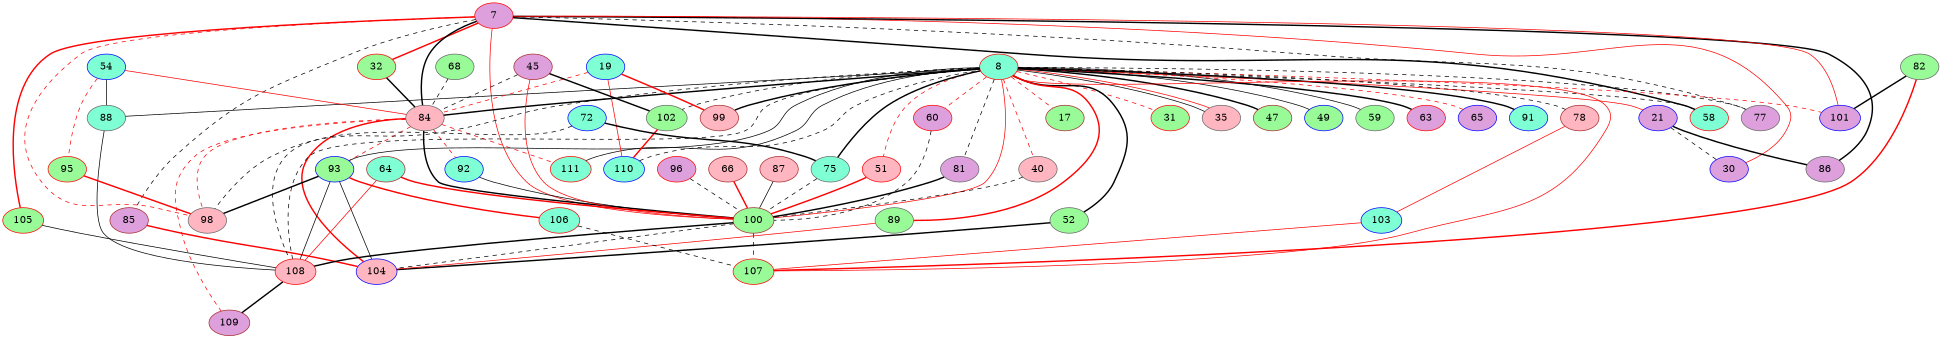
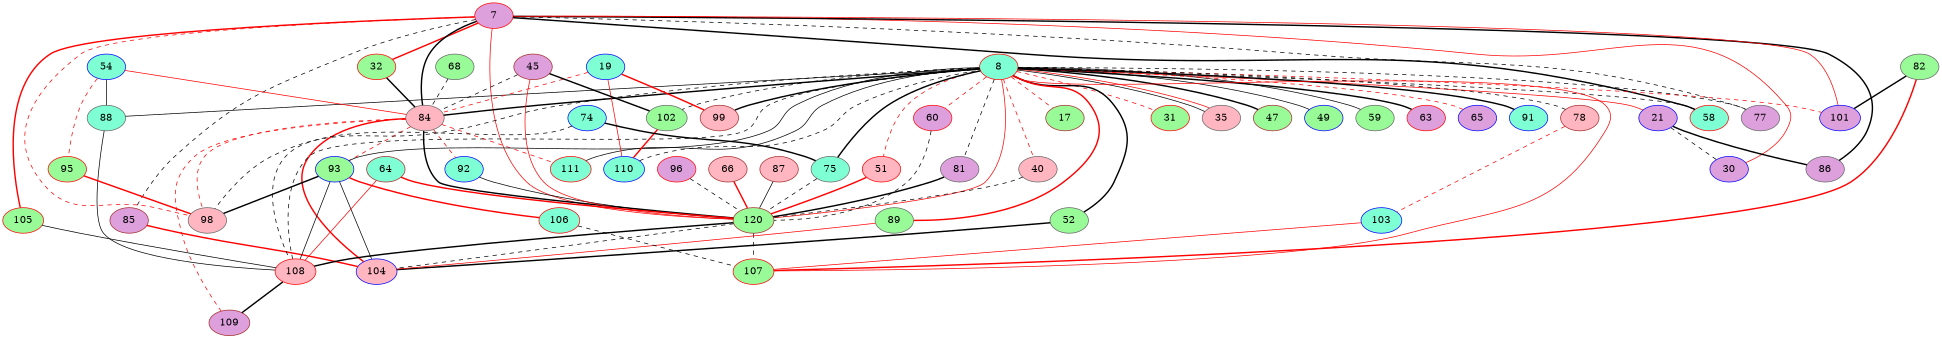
node "72": label "72" -> "74"
edge "78" -- "103": style solid -> dashed
node "100": label "100" -> "120"
